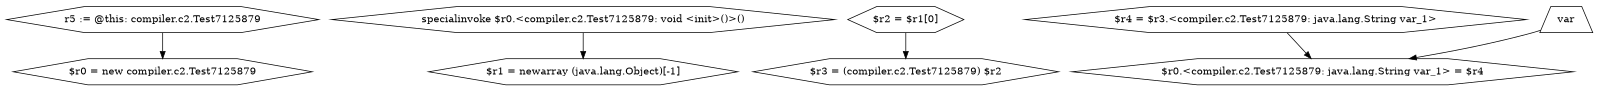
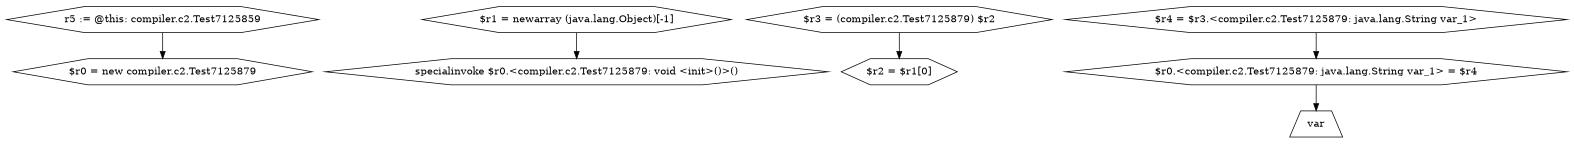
node "r5 := @this: compiler.c2.Test7125879": label "r5 := @this: compiler.c2.Test7125879" -> "r5 := @this: compiler.c2.Test7125859"
edge "specialinvoke $r0.<compiler.c2.Test7125879: void <init>()>()" -> "$r1 = newarray (java.lang.Object)[-1]": reversed
edge "$r2 = $r1[0]" -> "$r3 = (compiler.c2.Test7125879) $r2": reversed
edge "var" -> "$r0.<compiler.c2.Test7125879: java.lang.String var_1> = $r4": reversed
